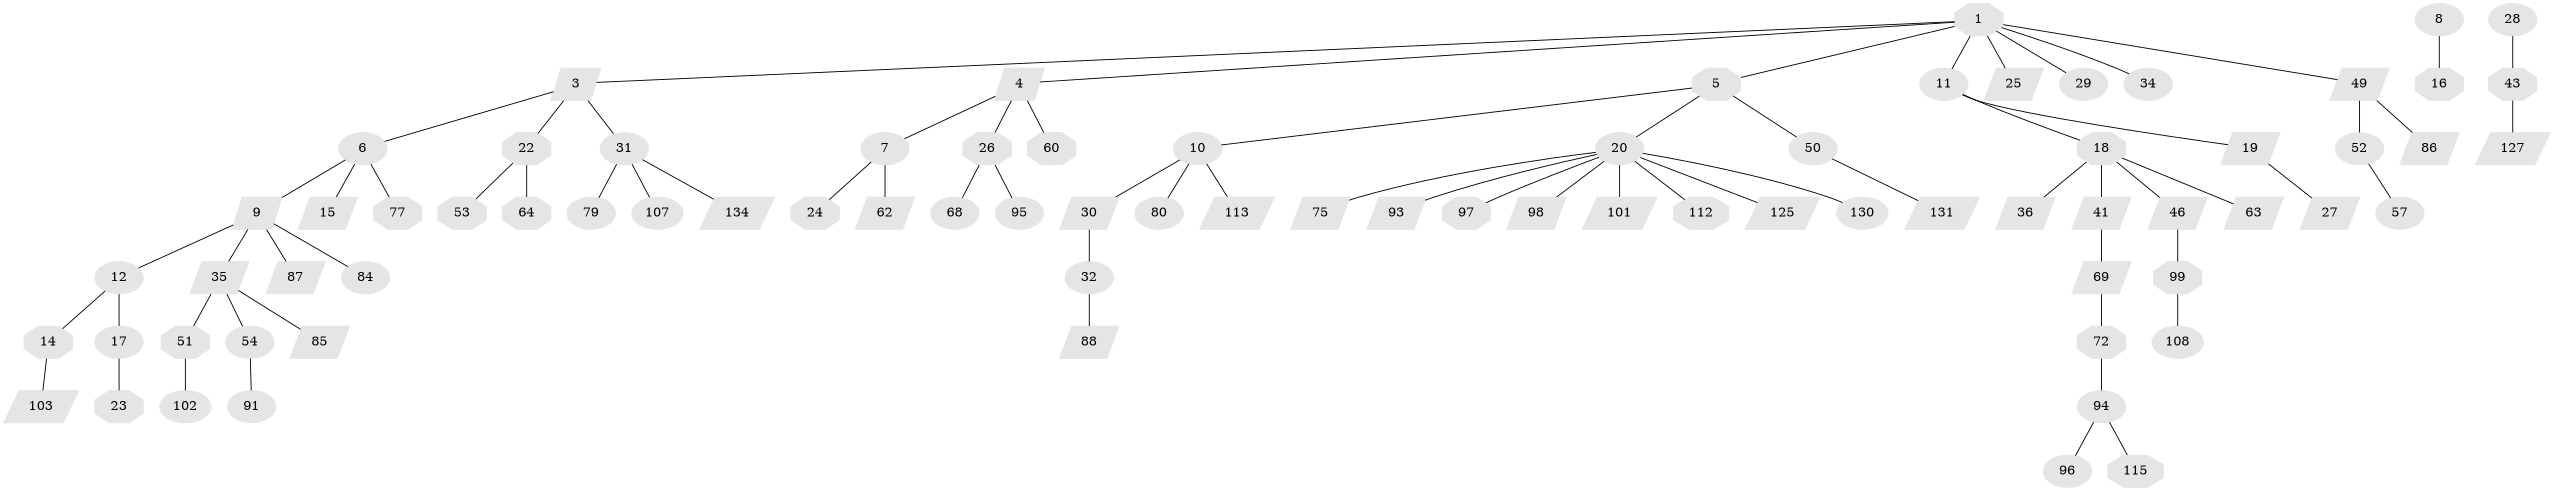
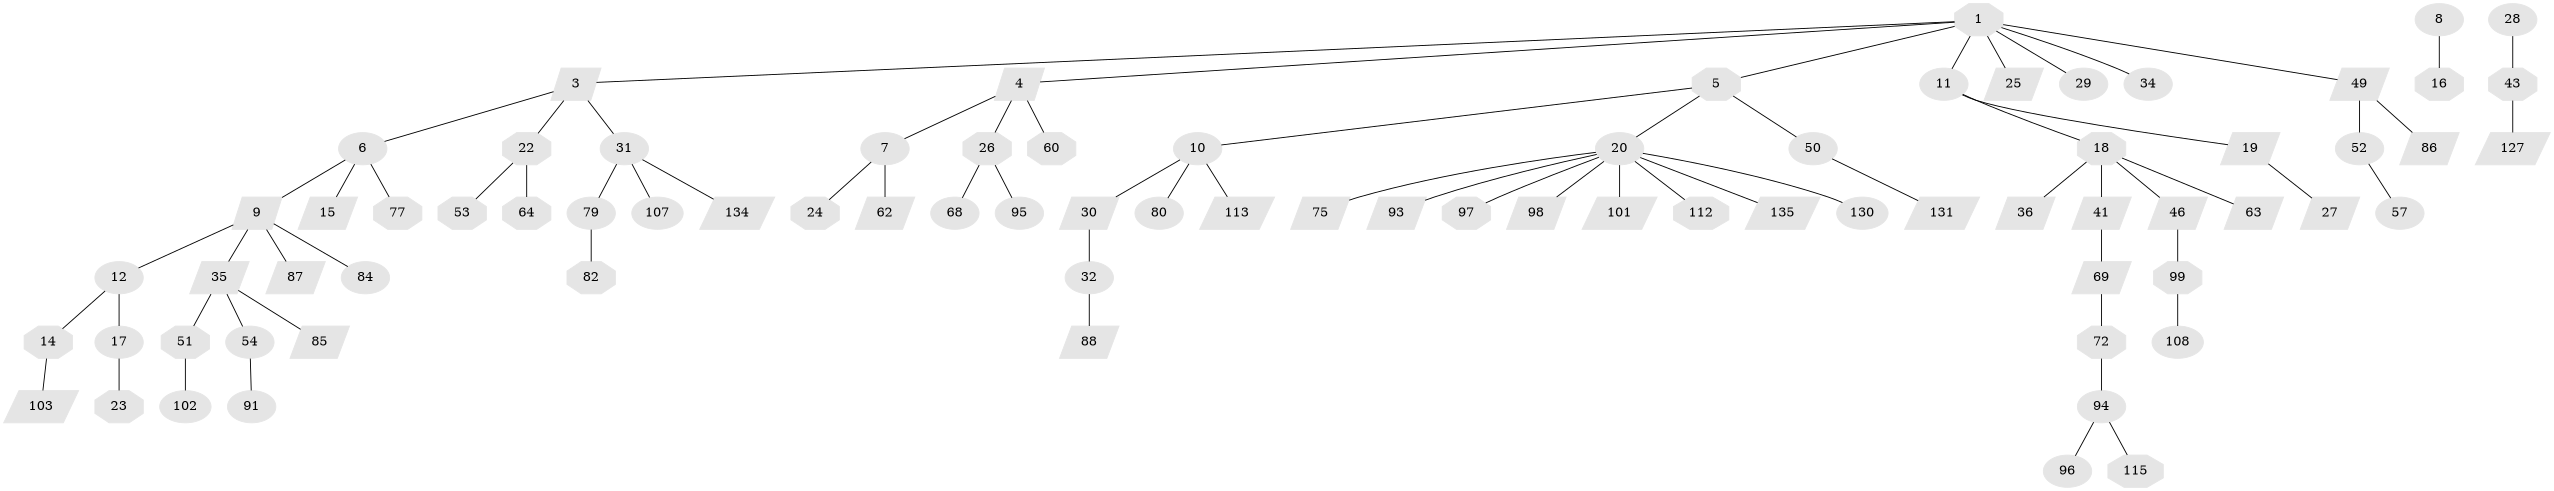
node "125": label "125" -> "135"
node "82": added
